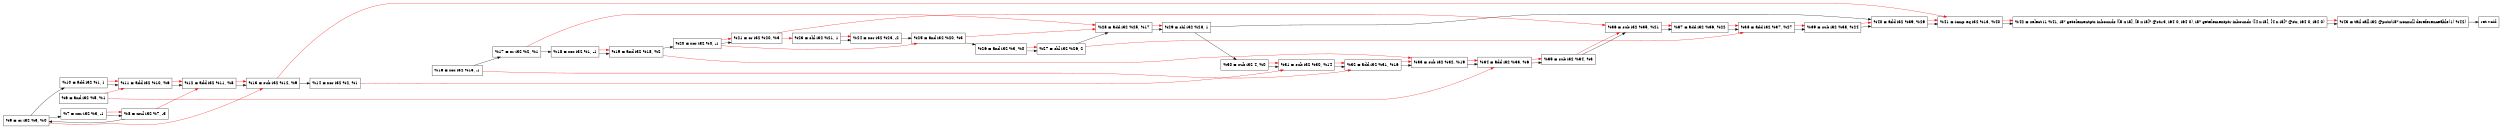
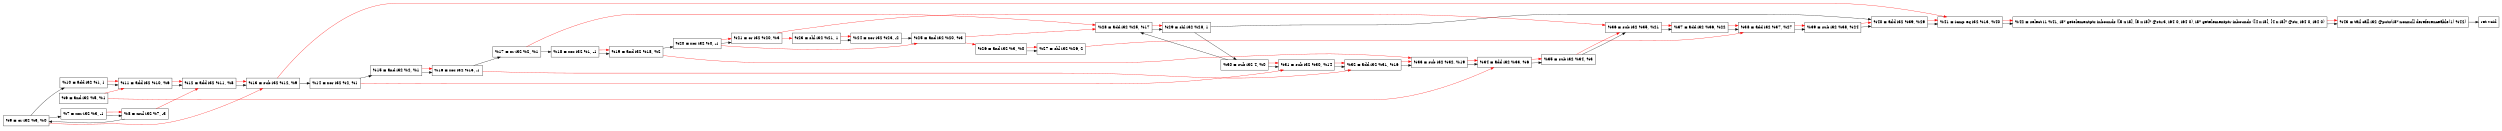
edge "%27 = shl i32 %26, 2" -> "%28 = add i32 %25, %17": now "%30 = sub i32 4, %0" -> "%28 = add i32 %25, %17"
edge "%25 = and i32 %20, %3" -> "%26 = and i32 %3, %0": color black -> red
node "%15 = and i32 %2, %1": added
